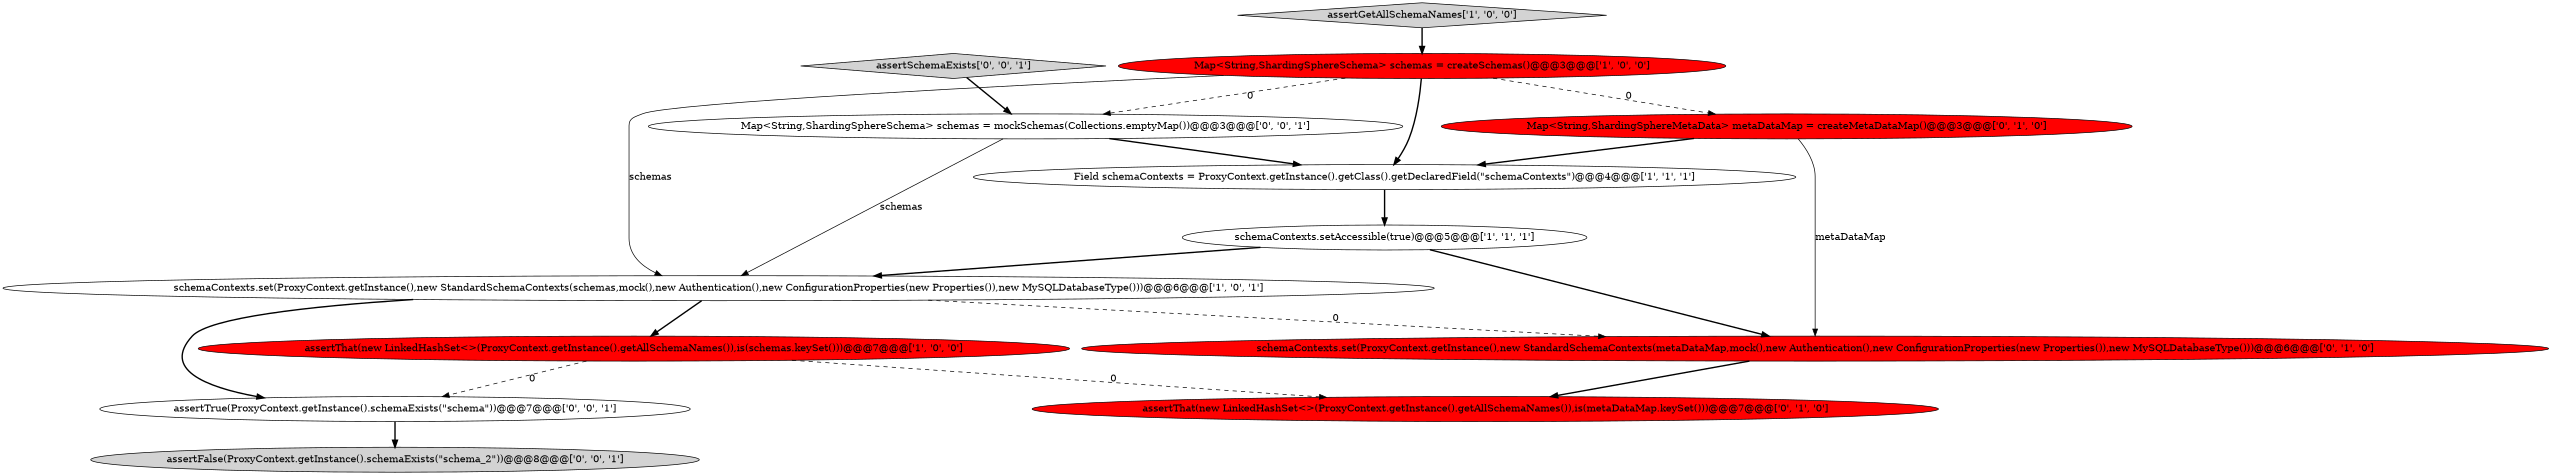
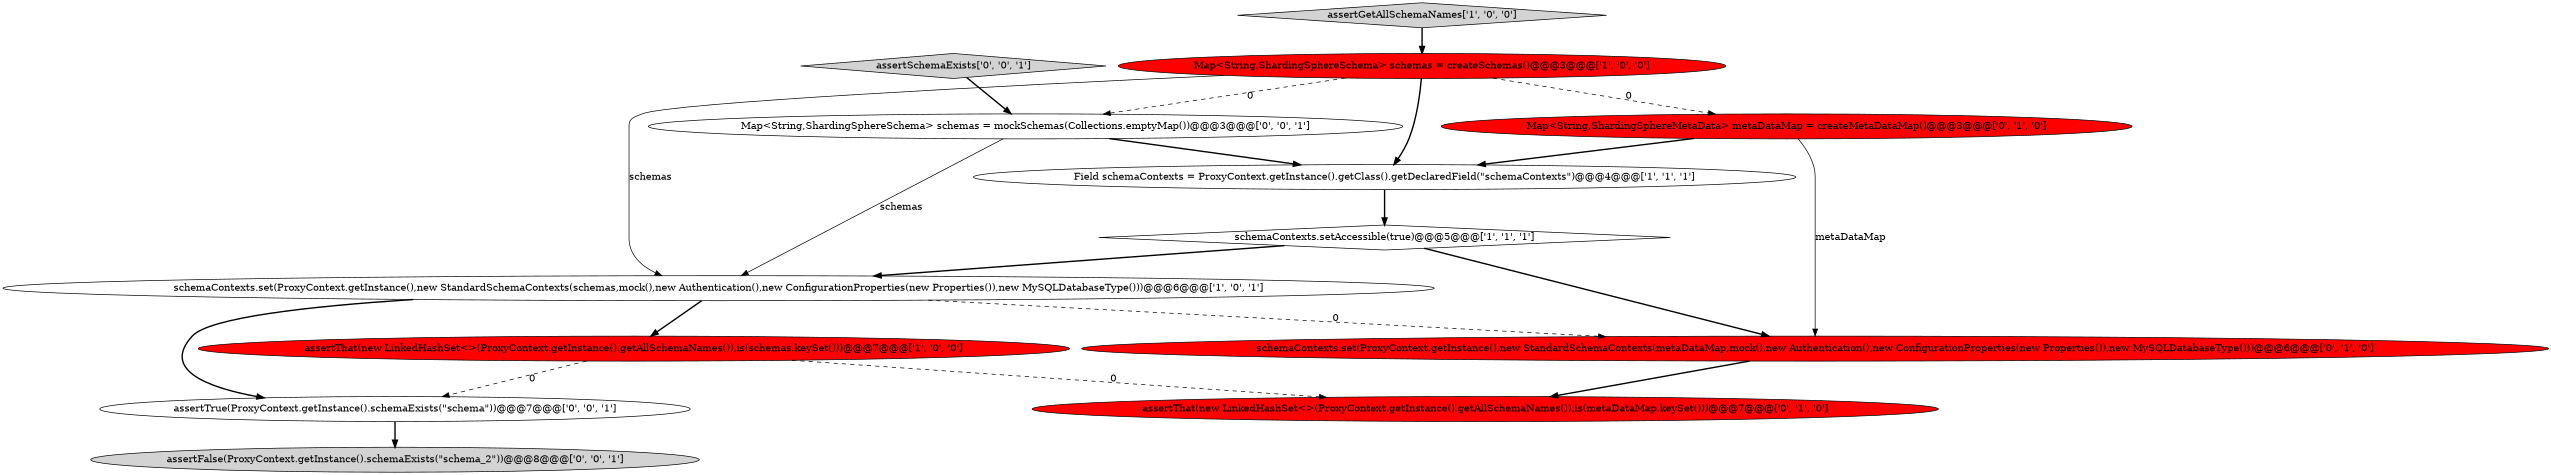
node "schemaContexts.setAccessible(true)@@@5@@@['1', '1', '1']": shape ellipse -> diamond
